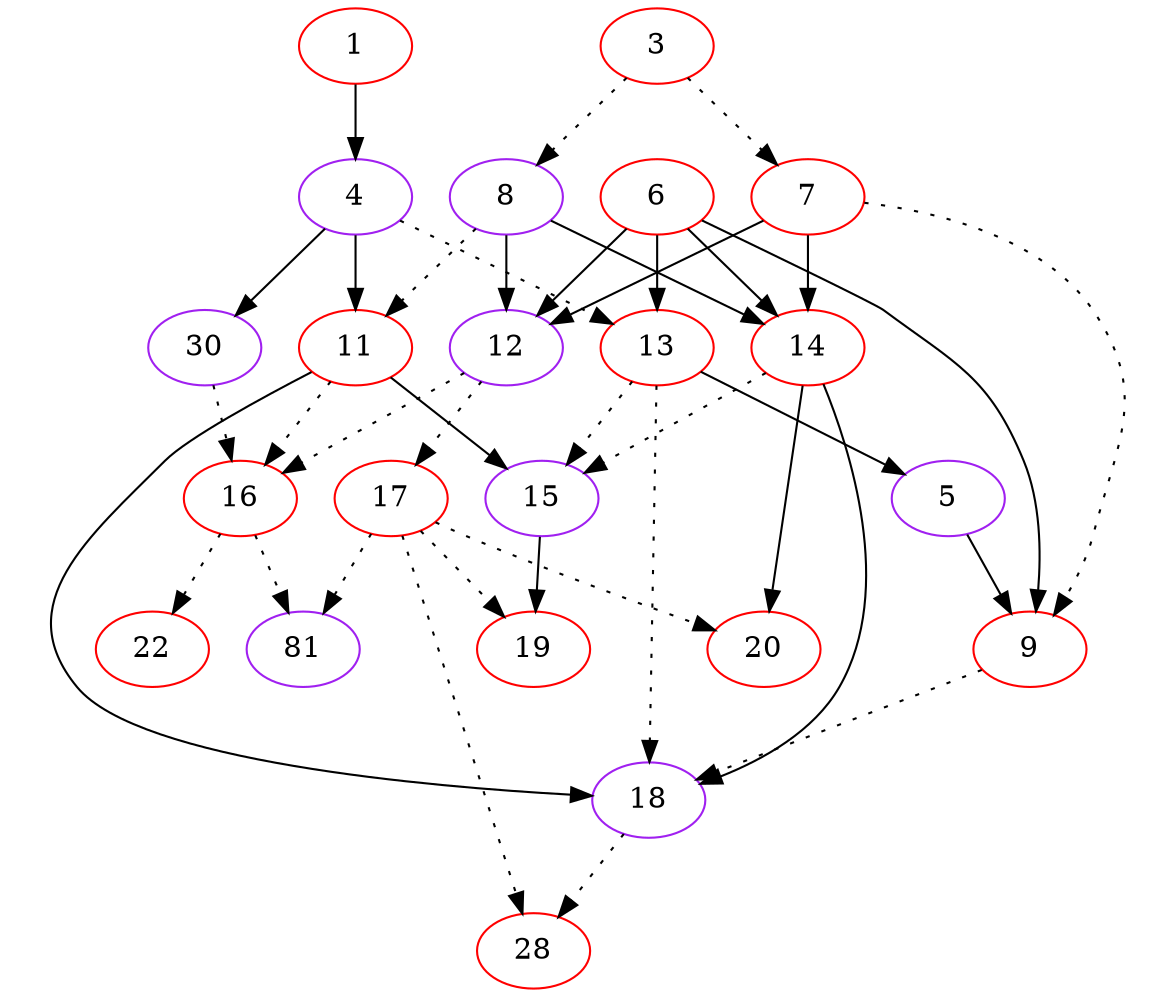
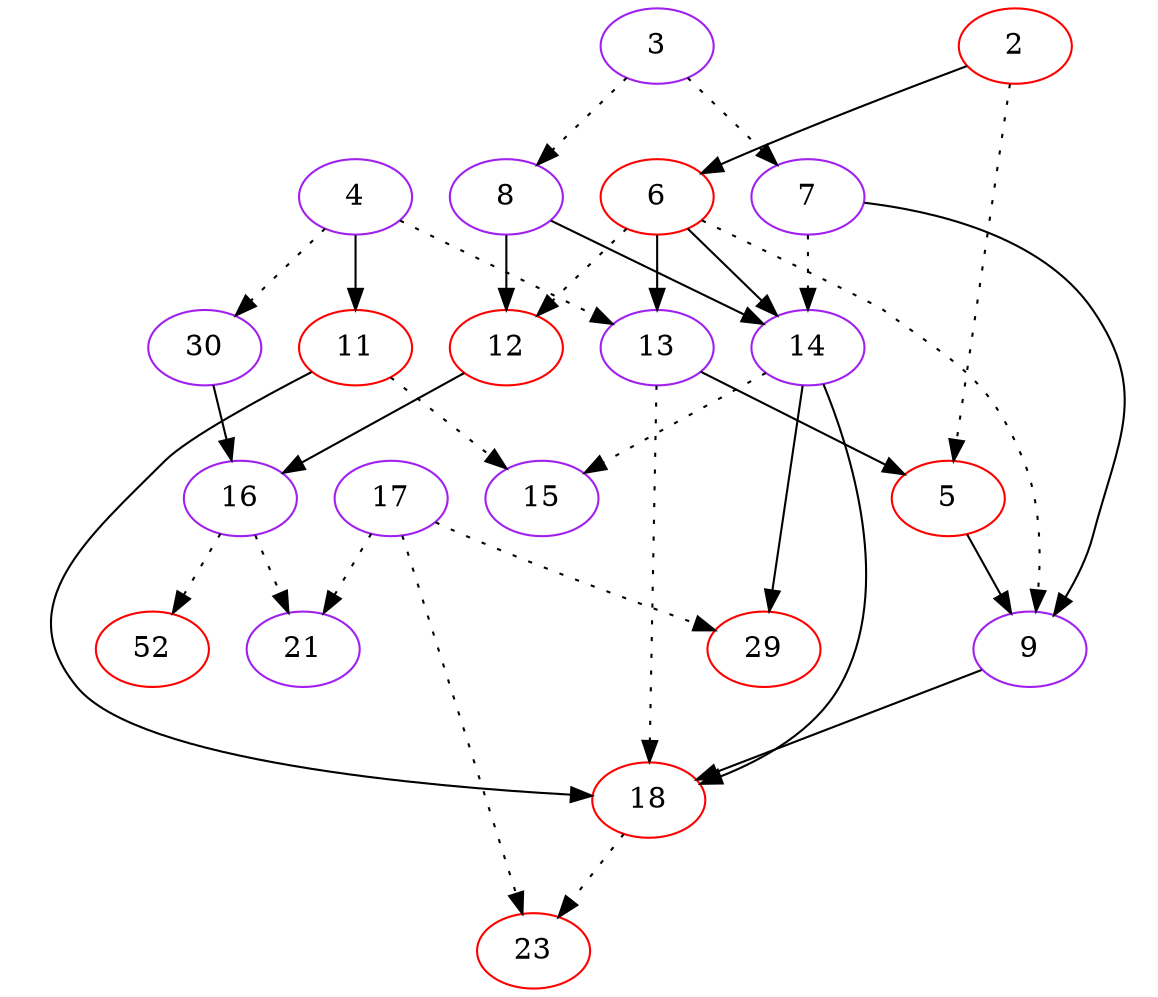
node "1": removed
node "3": color red -> purple
node "2": added
node "7": color red -> purple
edge "7" -> "14": style solid -> dotted
edge "4" -> "30": style solid -> dotted
edge "8" -> "11": removed
edge "6" -> "12": style solid -> dotted
edge "7" -> "12": removed
edge "7" -> "9": style dotted -> solid
node "12": color purple -> red
node "13": color red -> purple
node "14": color red -> purple
edge "6" -> "9": style solid -> dotted
edge "30" -> "16": style dotted -> solid
edge "12" -> "17": removed
edge "11" -> "15": style solid -> dotted
edge "11" -> "16": removed
edge "13" -> "15": removed
edge "12" -> "16": style dotted -> solid
node "16": color red -> purple
node "17": color red -> purple
node "5": color purple -> red
node "22": label "22" -> "52"
node "81": label "81" -> "21"
node "19": removed
node "20": label "20" -> "29"
node "9": color red -> purple
edge "9" -> "18": style dotted -> solid
node "18": color purple -> red
node "28": label "28" -> "23"
